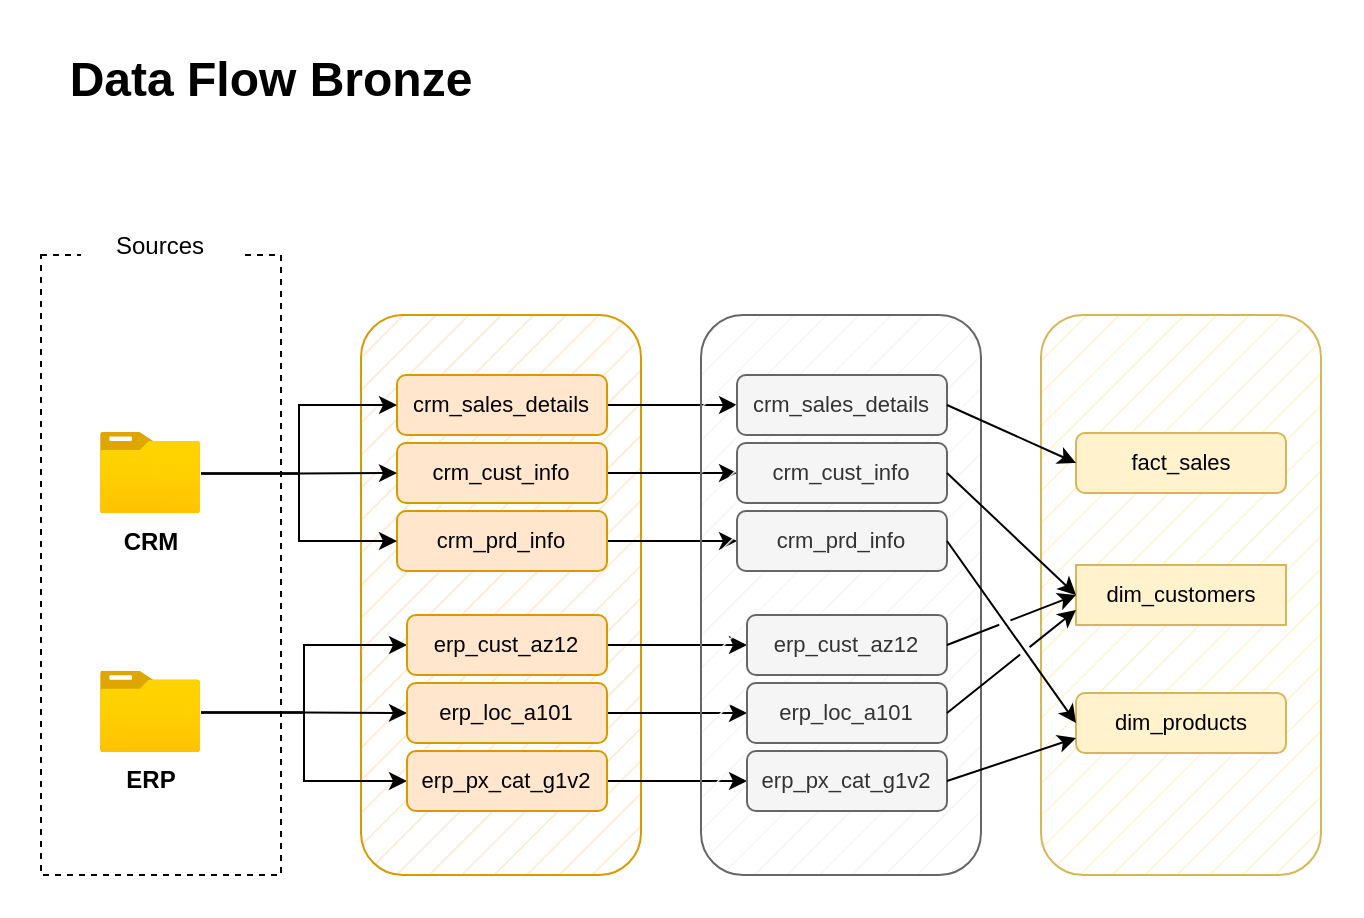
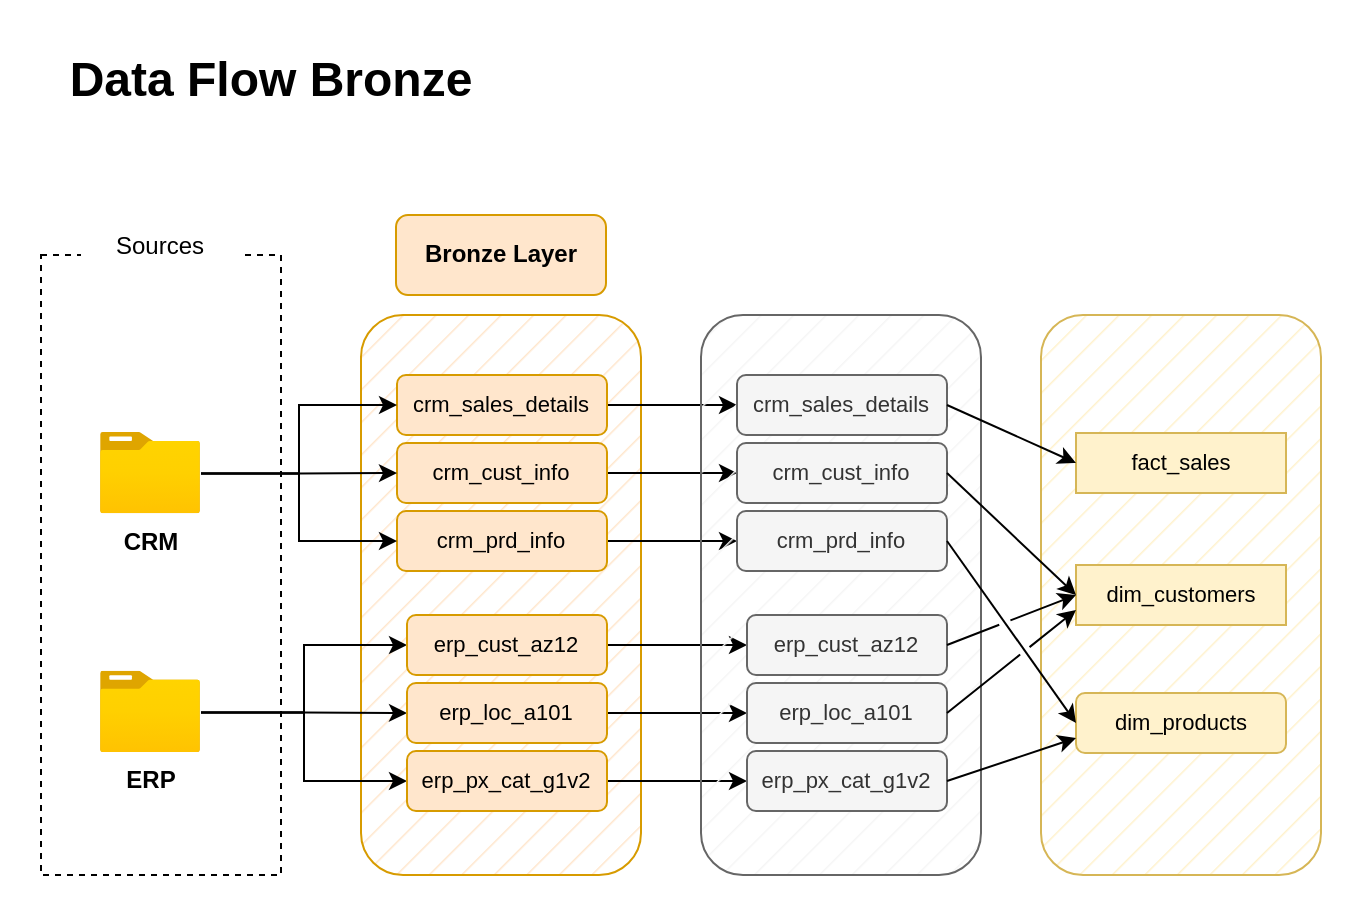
node "Bronze Layer": added
node "fact_sales": shape rounded rectangle -> rectangle
